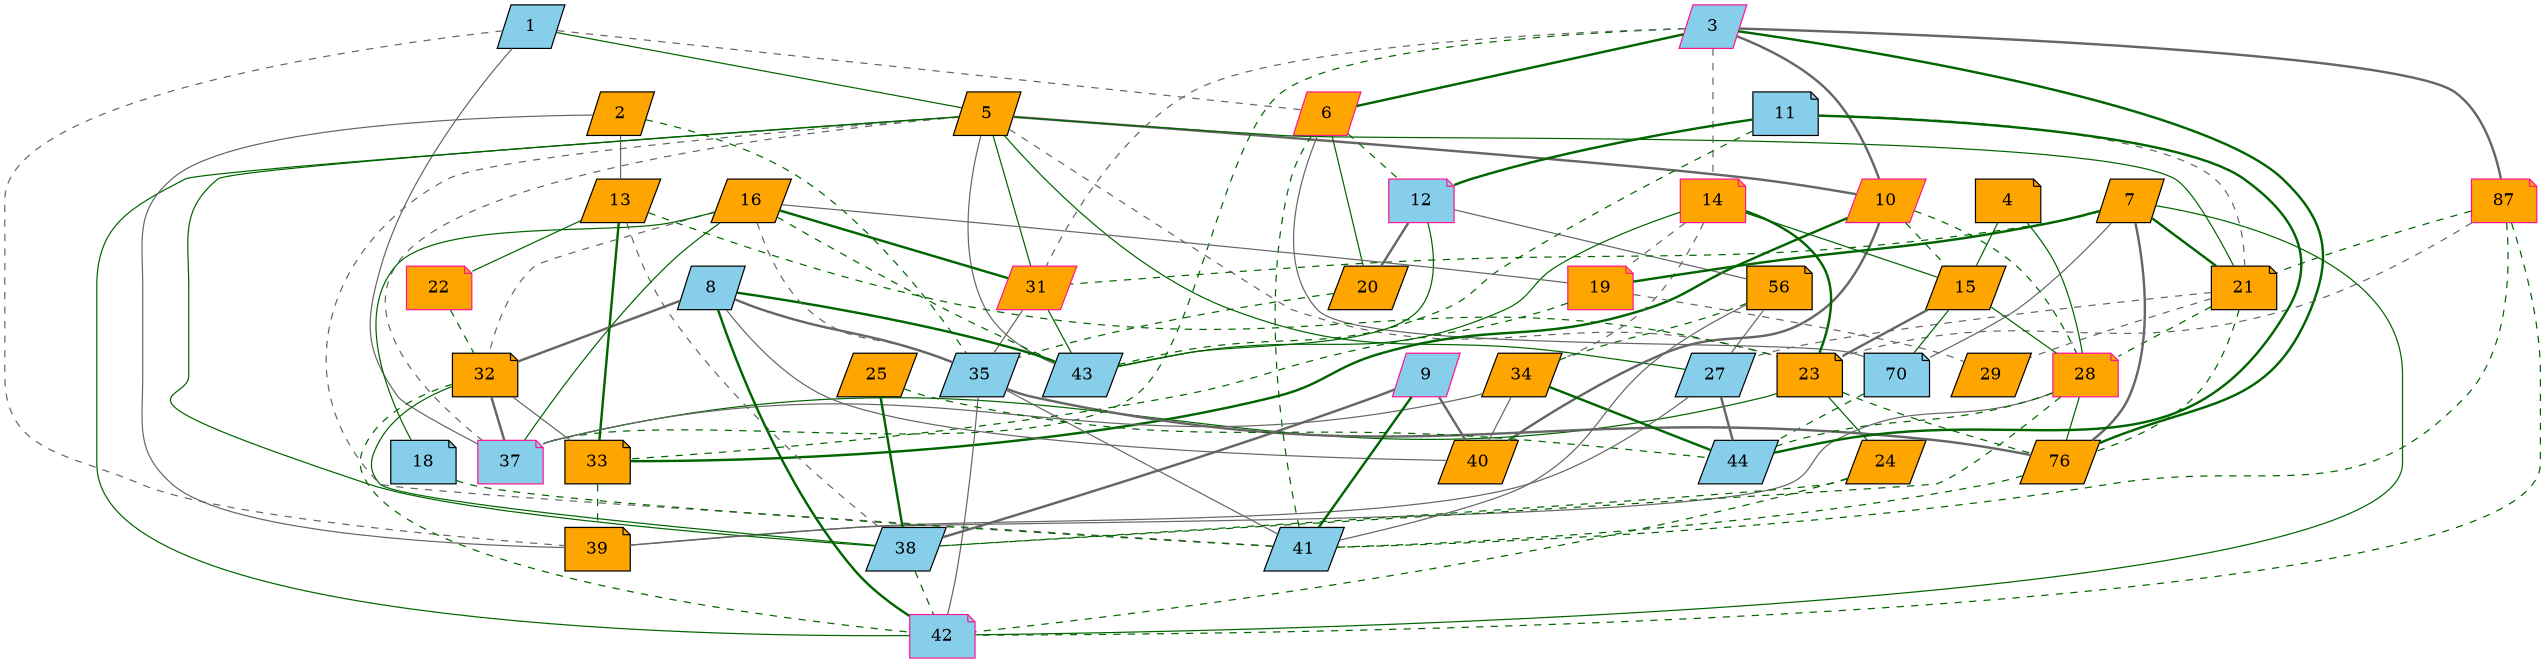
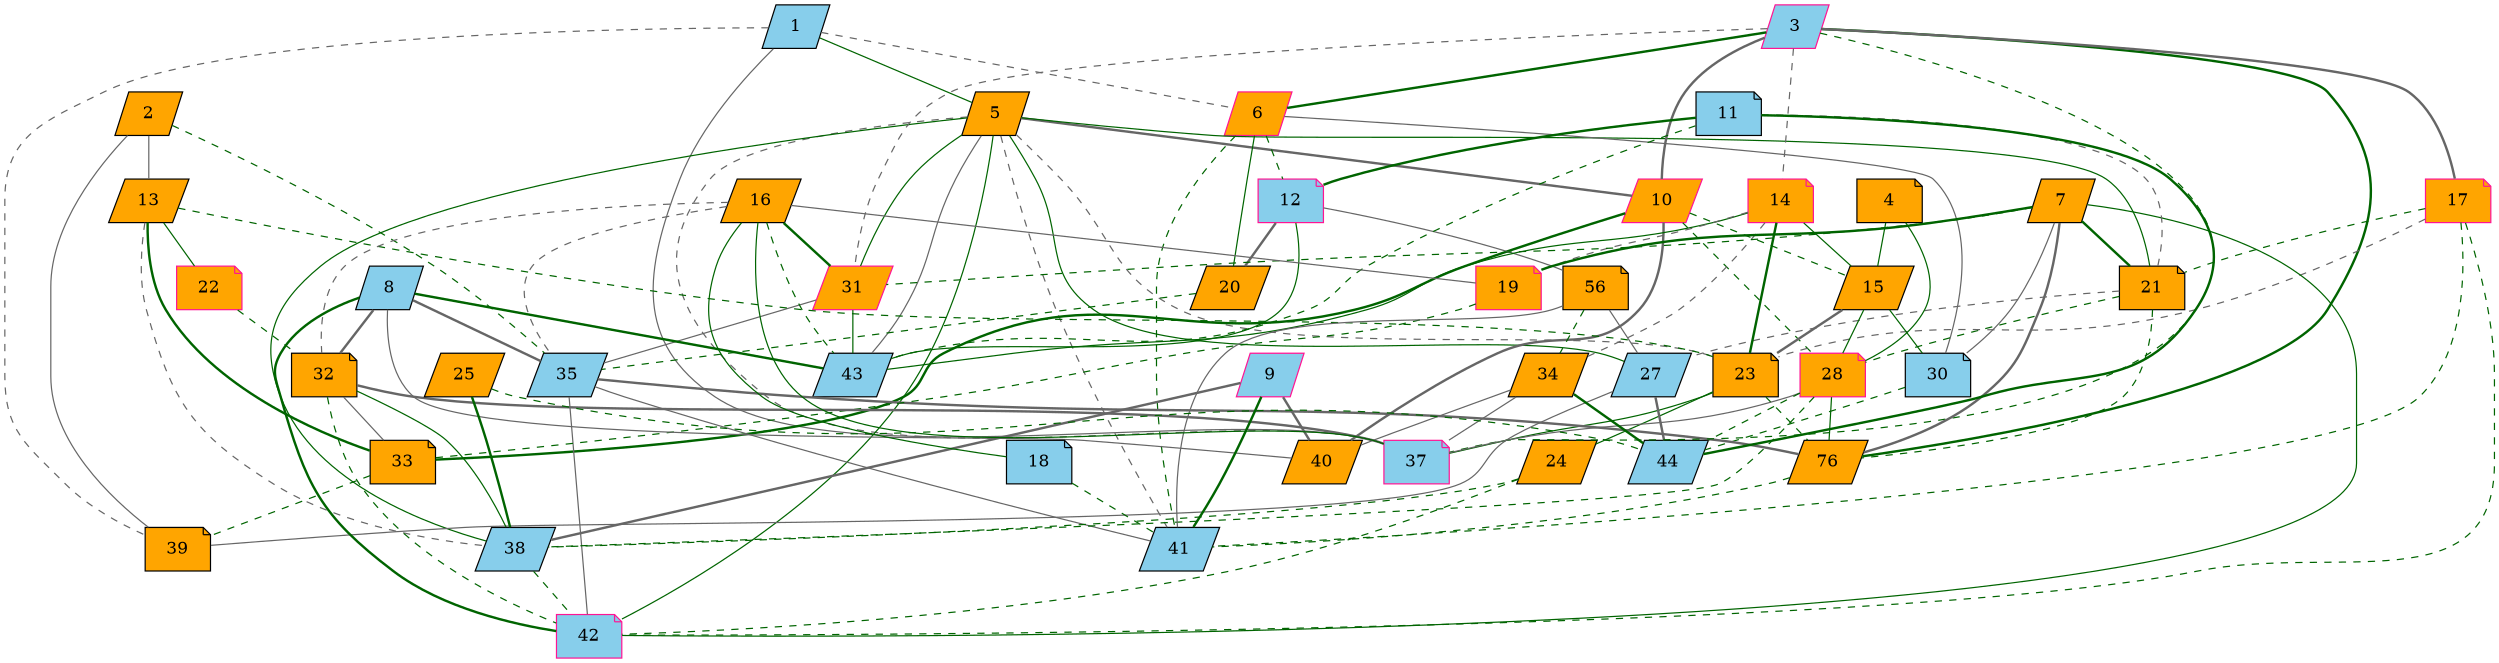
node "87": label "87" -> "17"
node "70": label "70" -> "30"
node "29": removed
edge "28" -- "39": now "28" -- "37"
